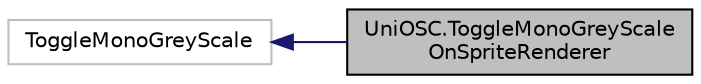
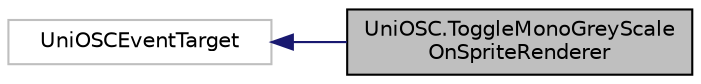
node "ToggleMonoGreyScale": label "ToggleMonoGreyScale" -> "UniOSCEventTarget"
